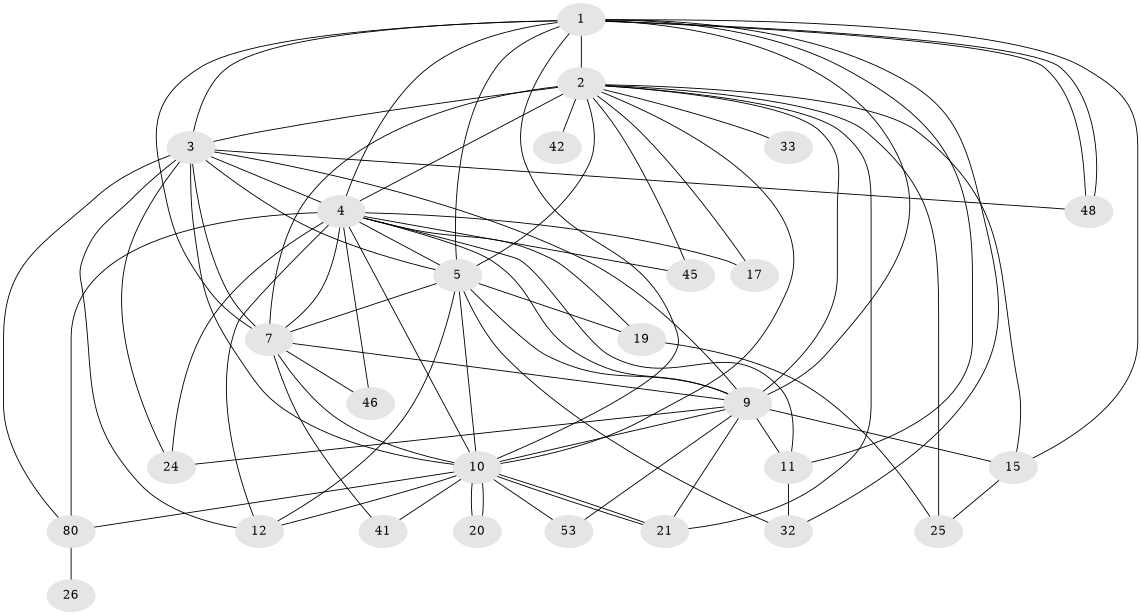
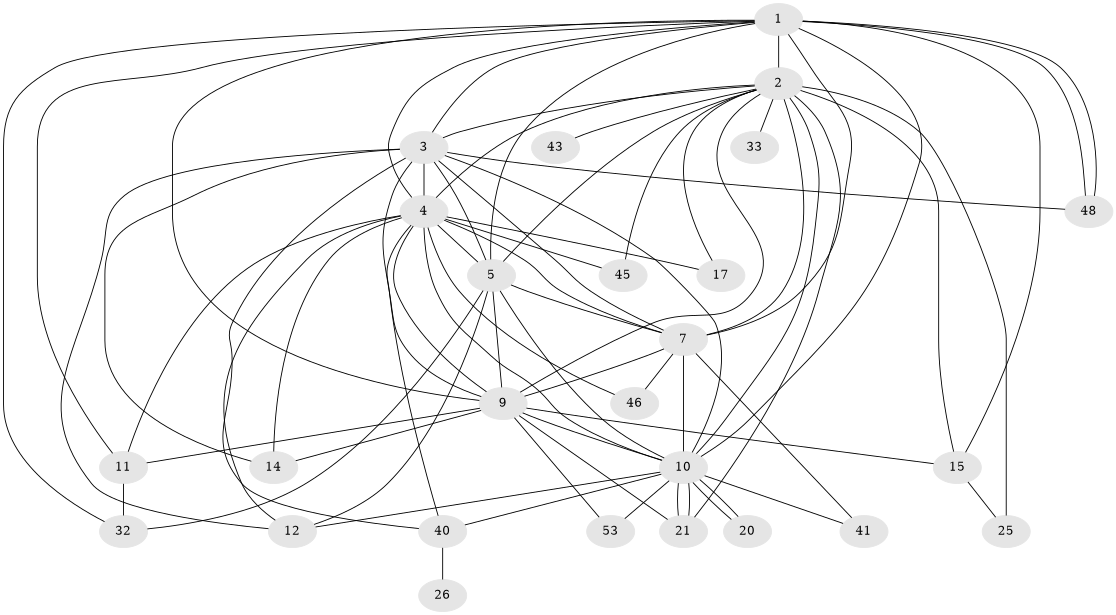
node "42": label "42" -> "43"
node "19": removed
node "24": label "24" -> "14"
node "80": label "80" -> "40"
